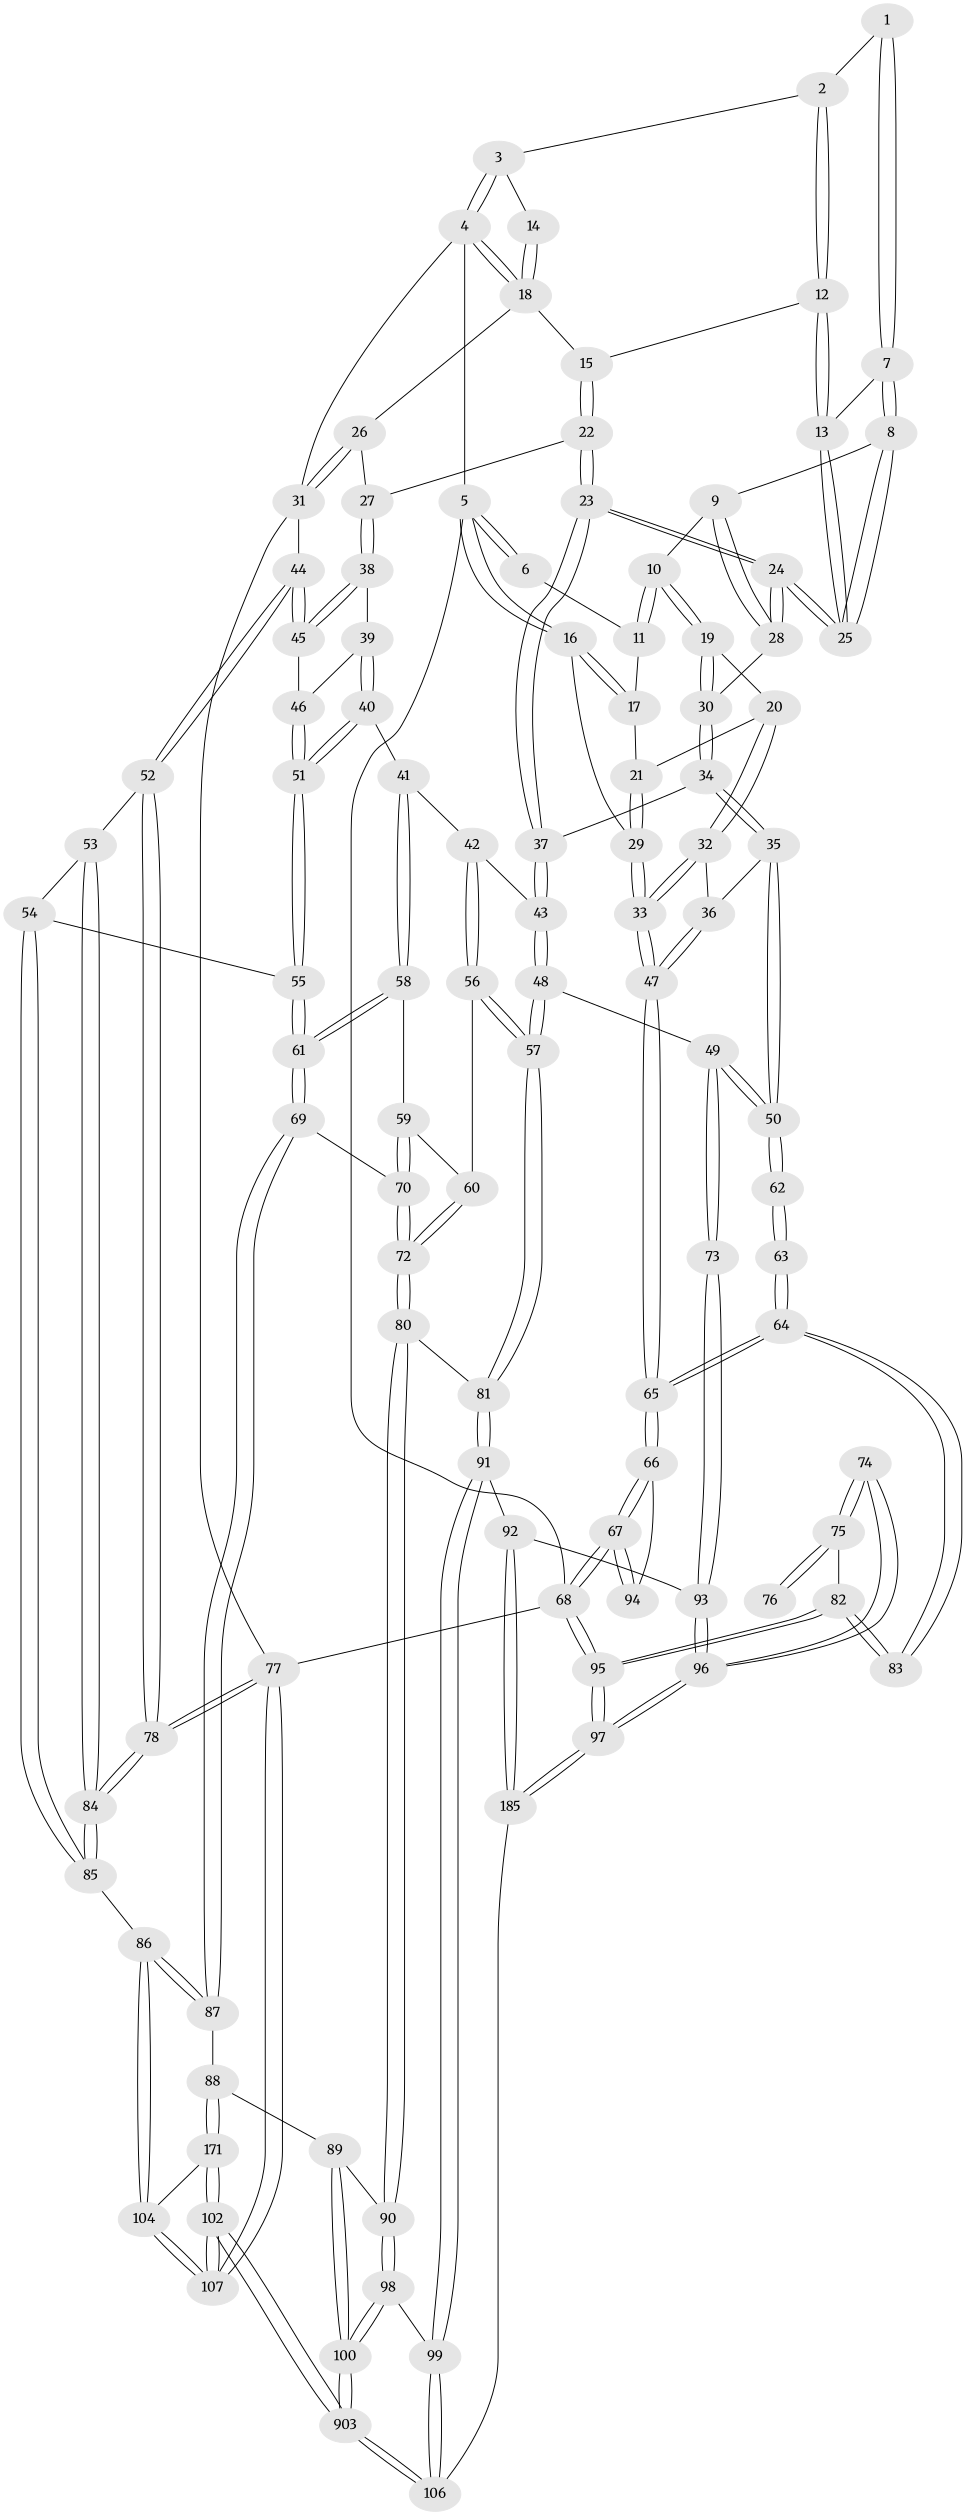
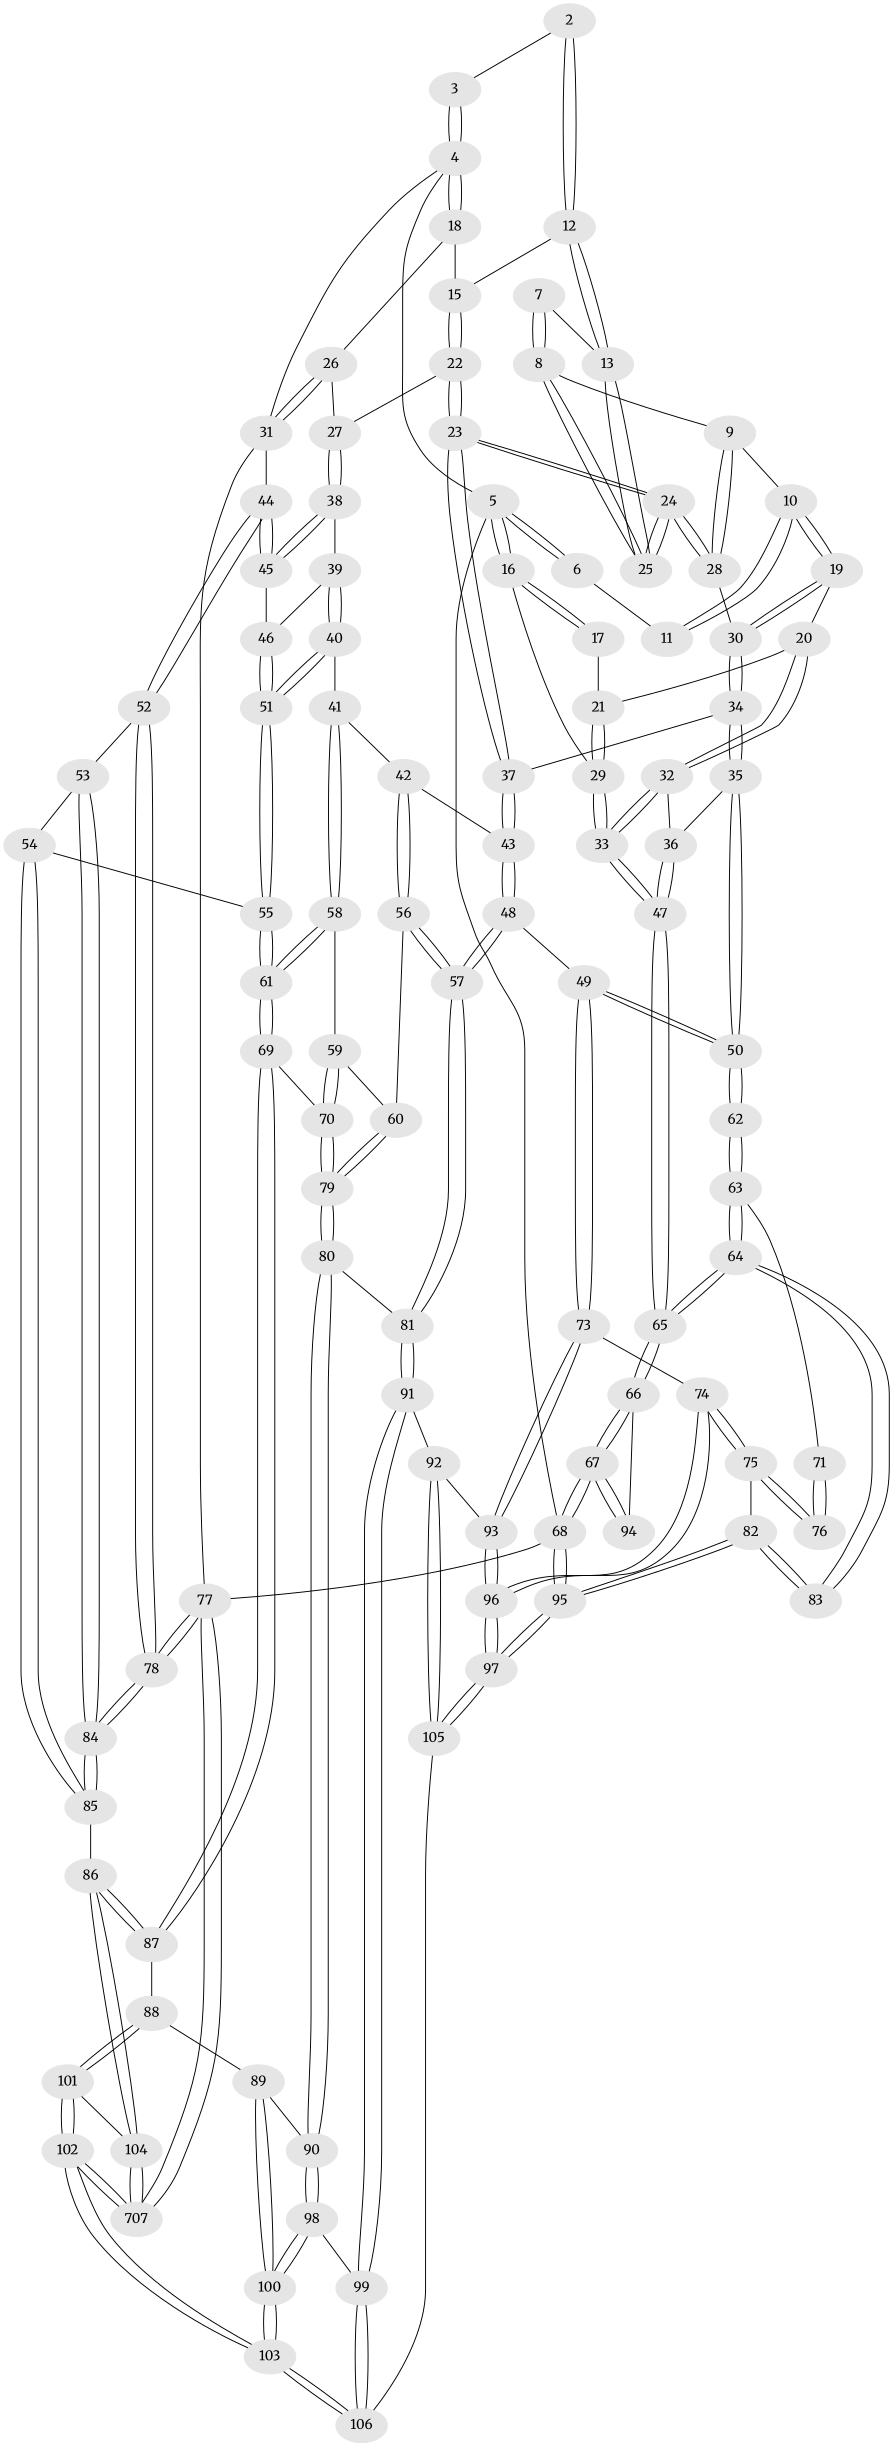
node "1": removed
node "14": removed
edge "11" -- "17": removed
node "72": label "72" -> "79"
edge "73" -- "74": added
node "71": added
node "185": label "185" -> "105"
node "171": label "171" -> "101"
node "107": label "107" -> "707"
node "903": label "903" -> "103"
